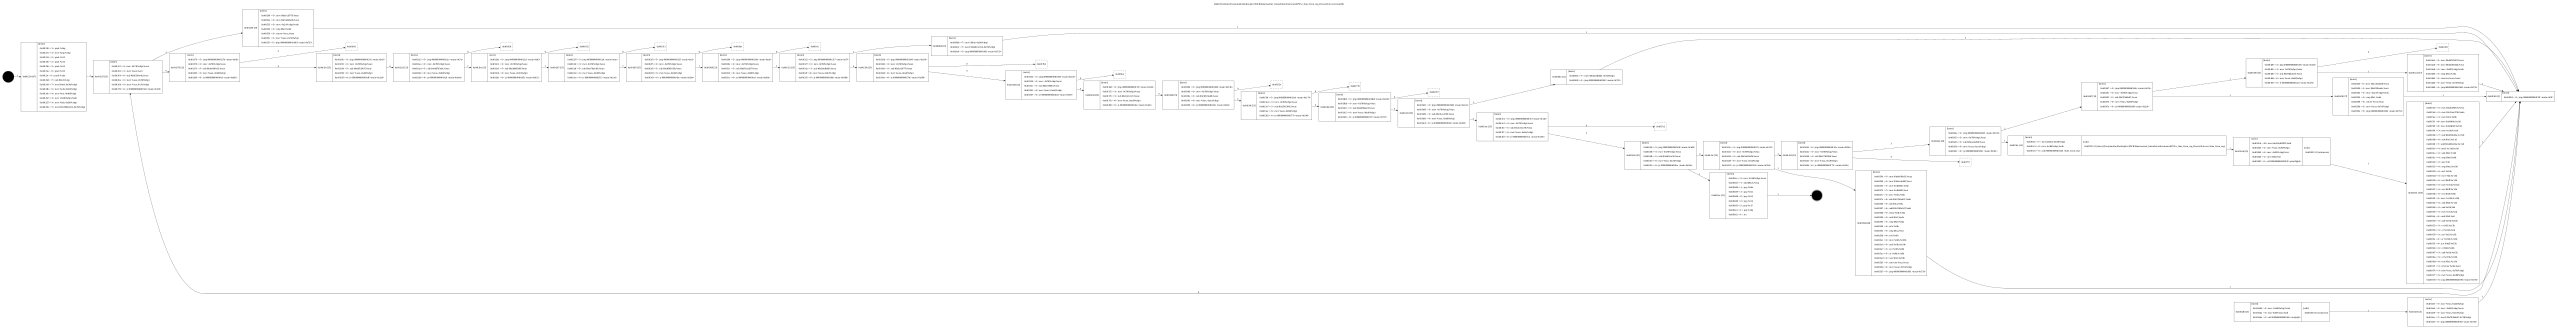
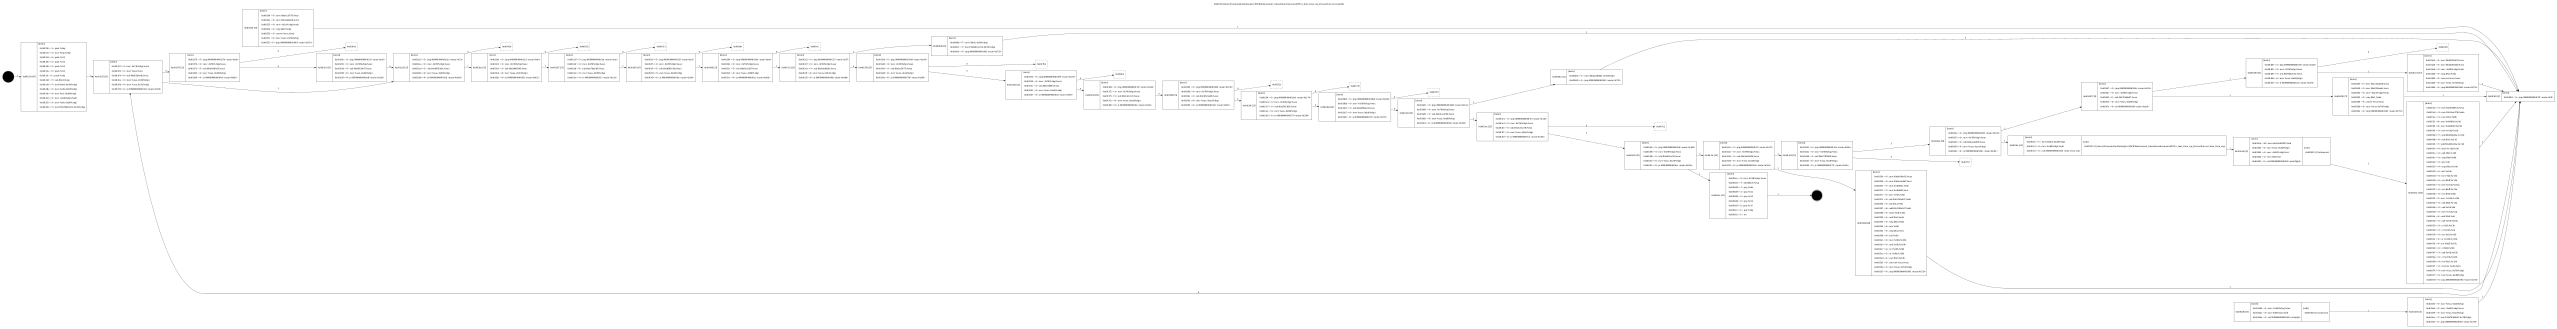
edge "0x40125f [23]" -> "0x401549 [27]": now "0x40125f [23]" -> "0x4012a5 [25]"
